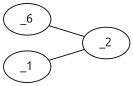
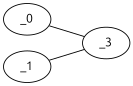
node "_6": label "_6" -> "_0"
node "_2": label "_2" -> "_3"
